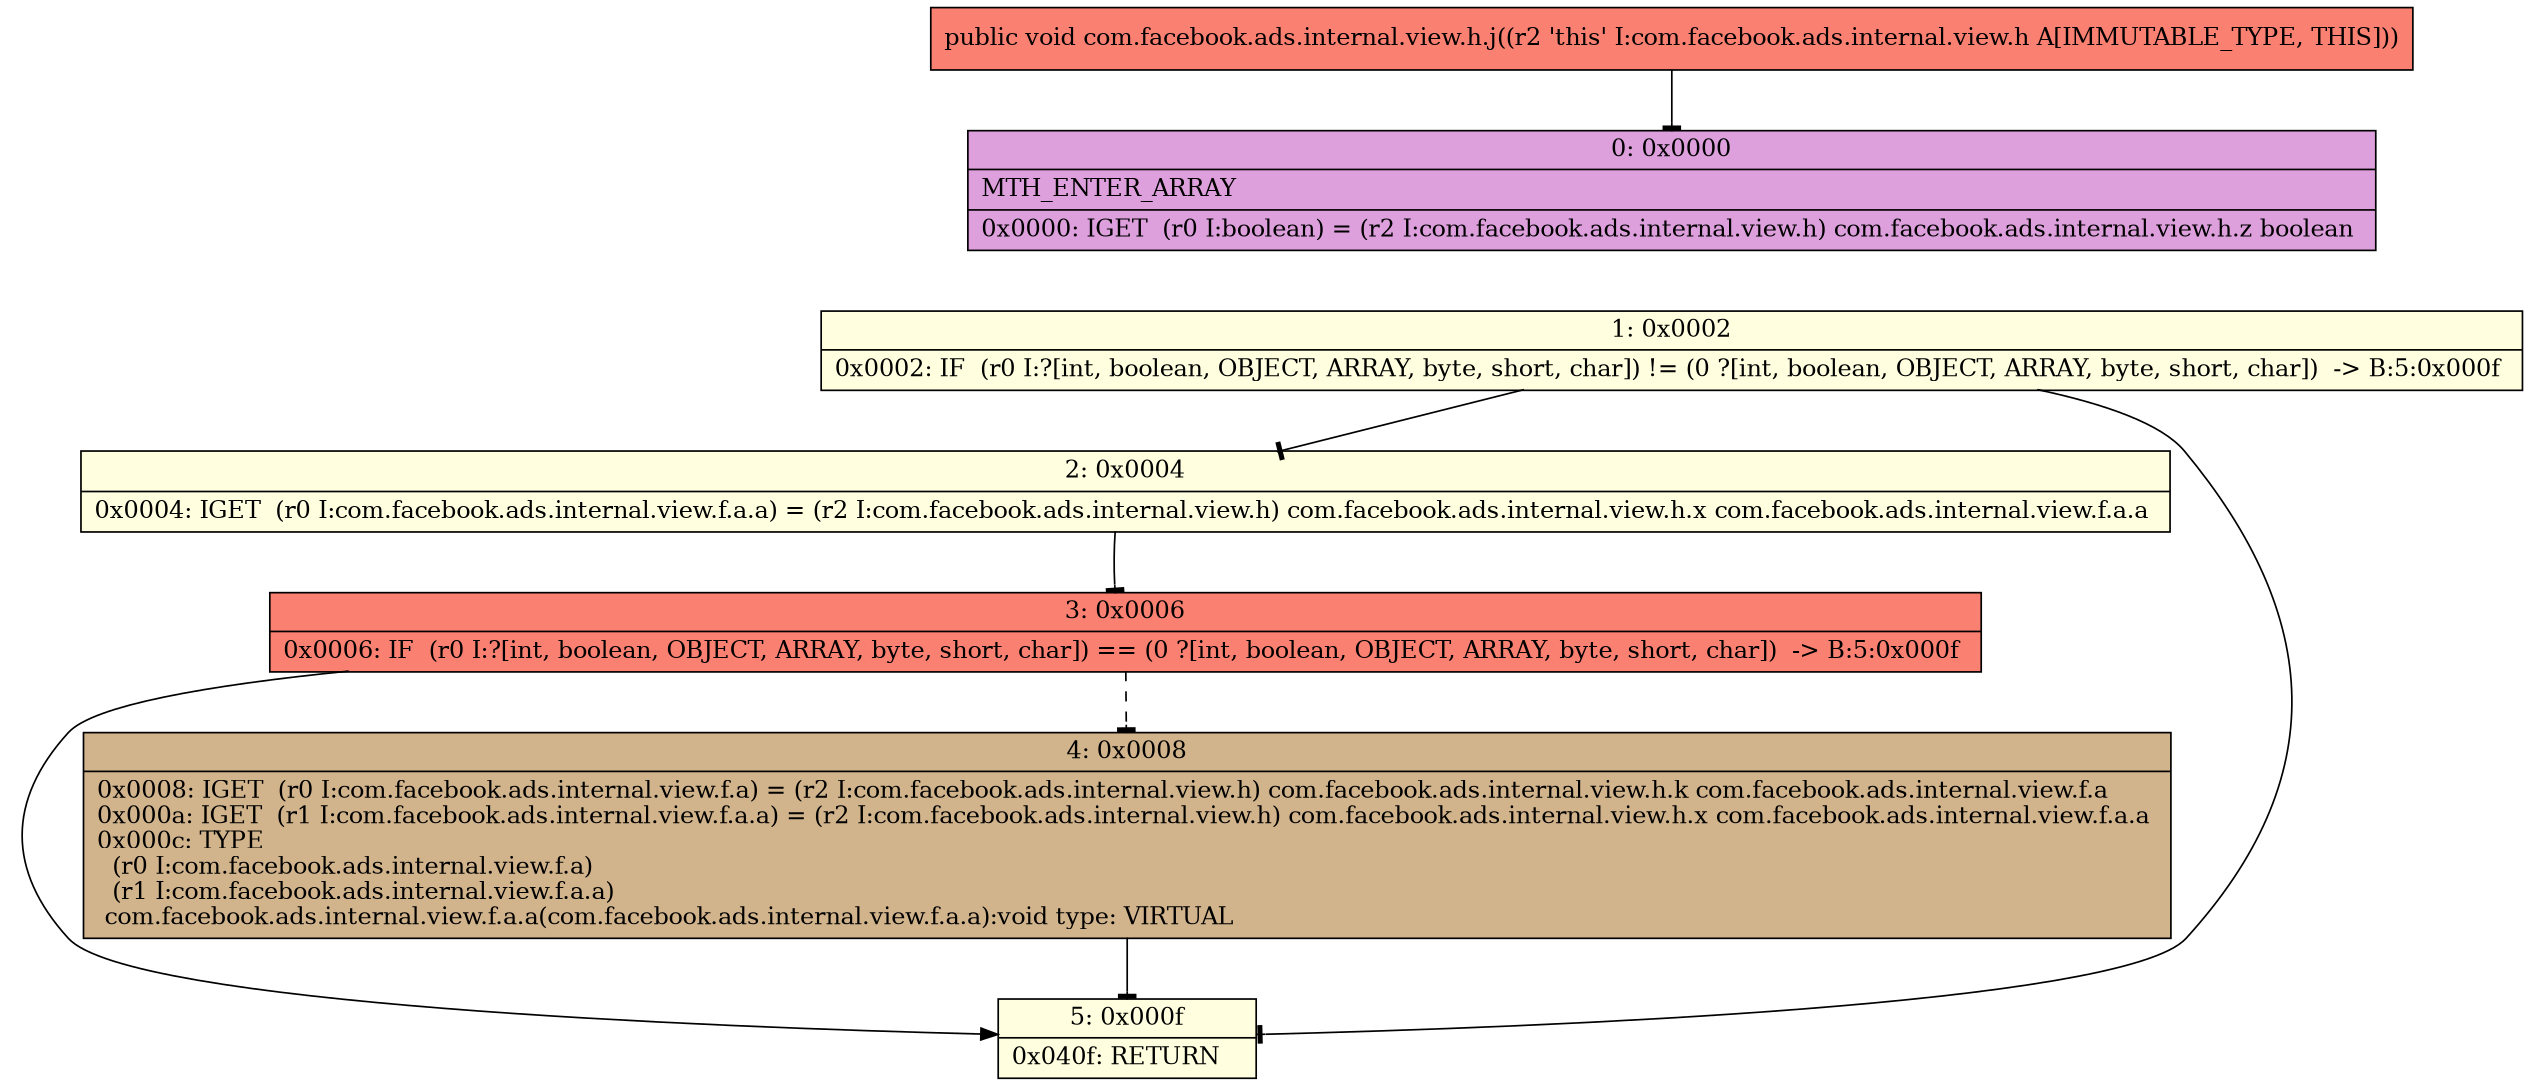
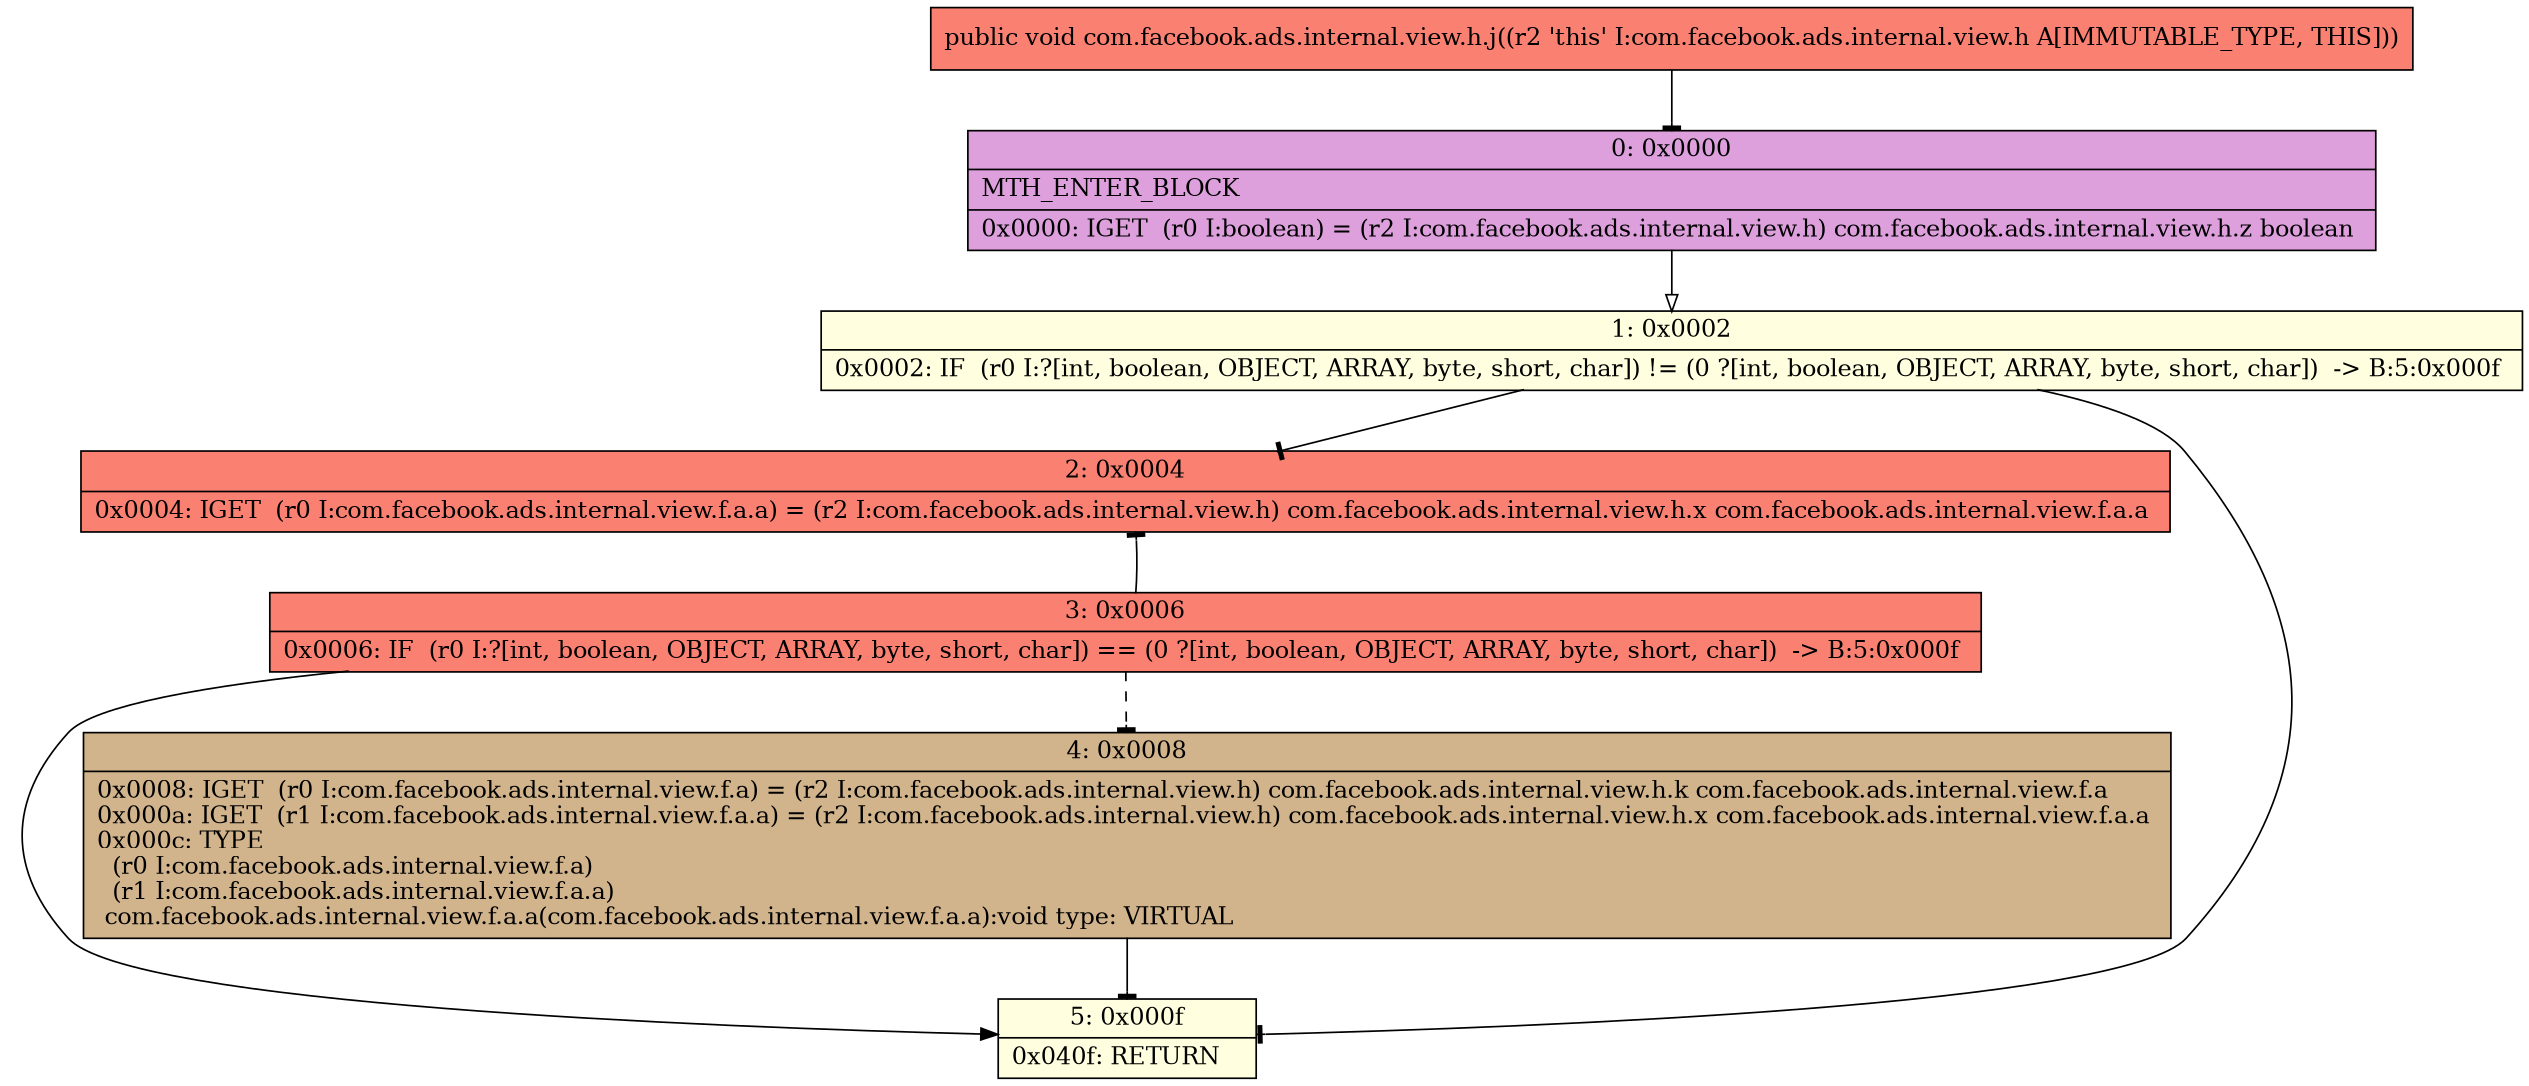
node "0: 0x0000": text "MTH_ENTER_ARRAY" -> "MTH_ENTER_BLOCK"
edge "0: 0x0000" -> "1: 0x0002": added
node "2: 0x0004": fillcolor lightyellow -> salmon
edge "2: 0x0004" -> "3: 0x0006": reversed
